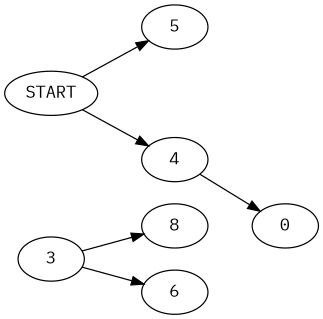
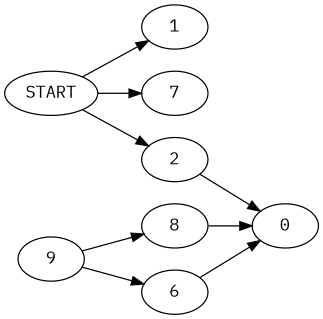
node "5": label "5" -> "1"
node "7": added
node "4": label "4" -> "2"
edge "8" -> "0": added
node "3": label "3" -> "9"
edge "6" -> "0": added
